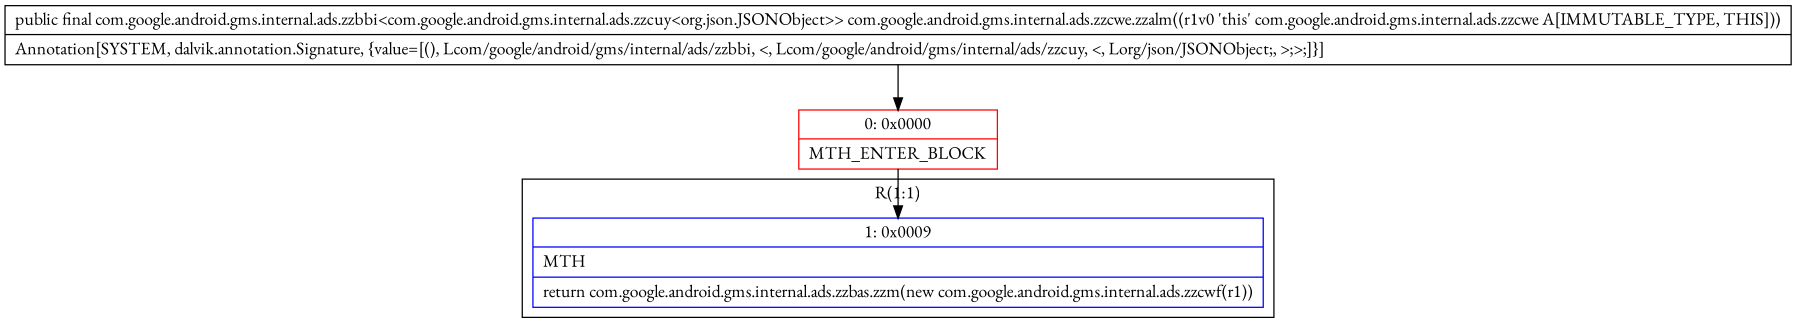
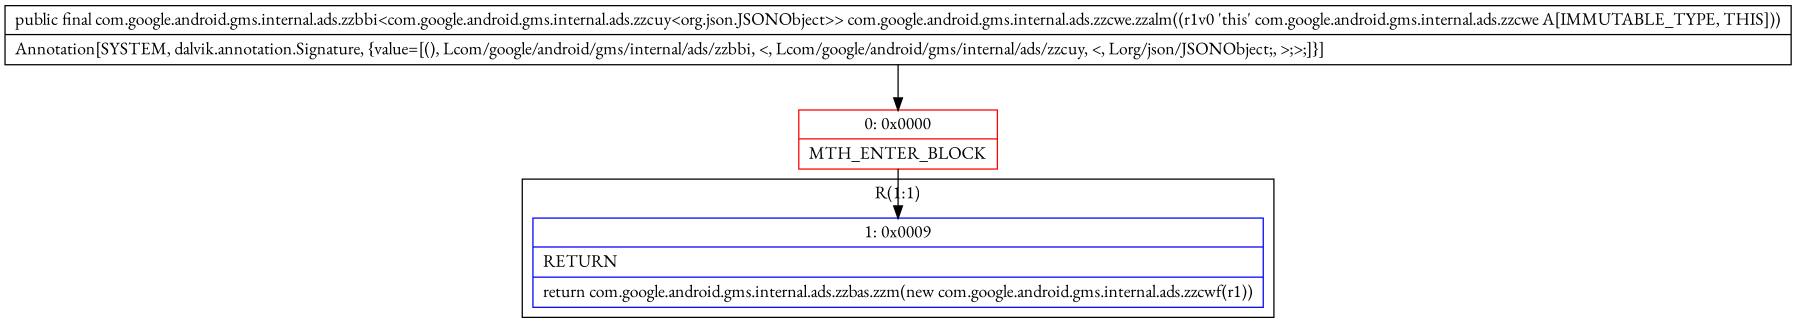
node "1: 0x0009": text "MTH" -> "RETURN"
